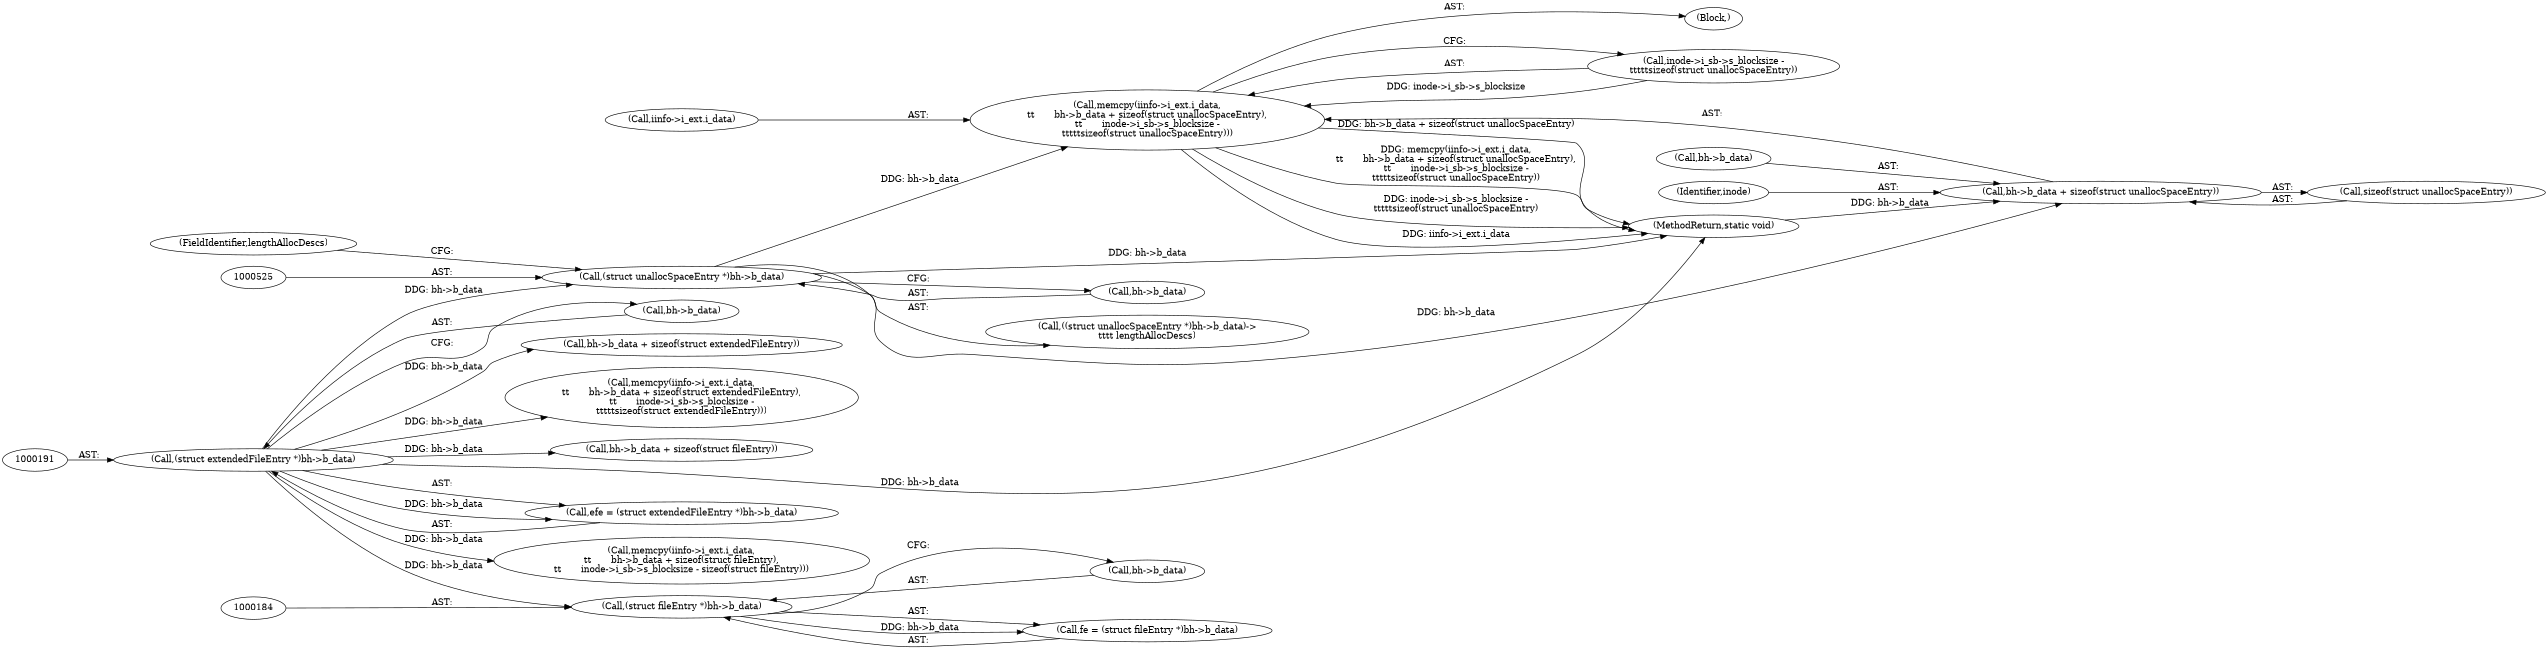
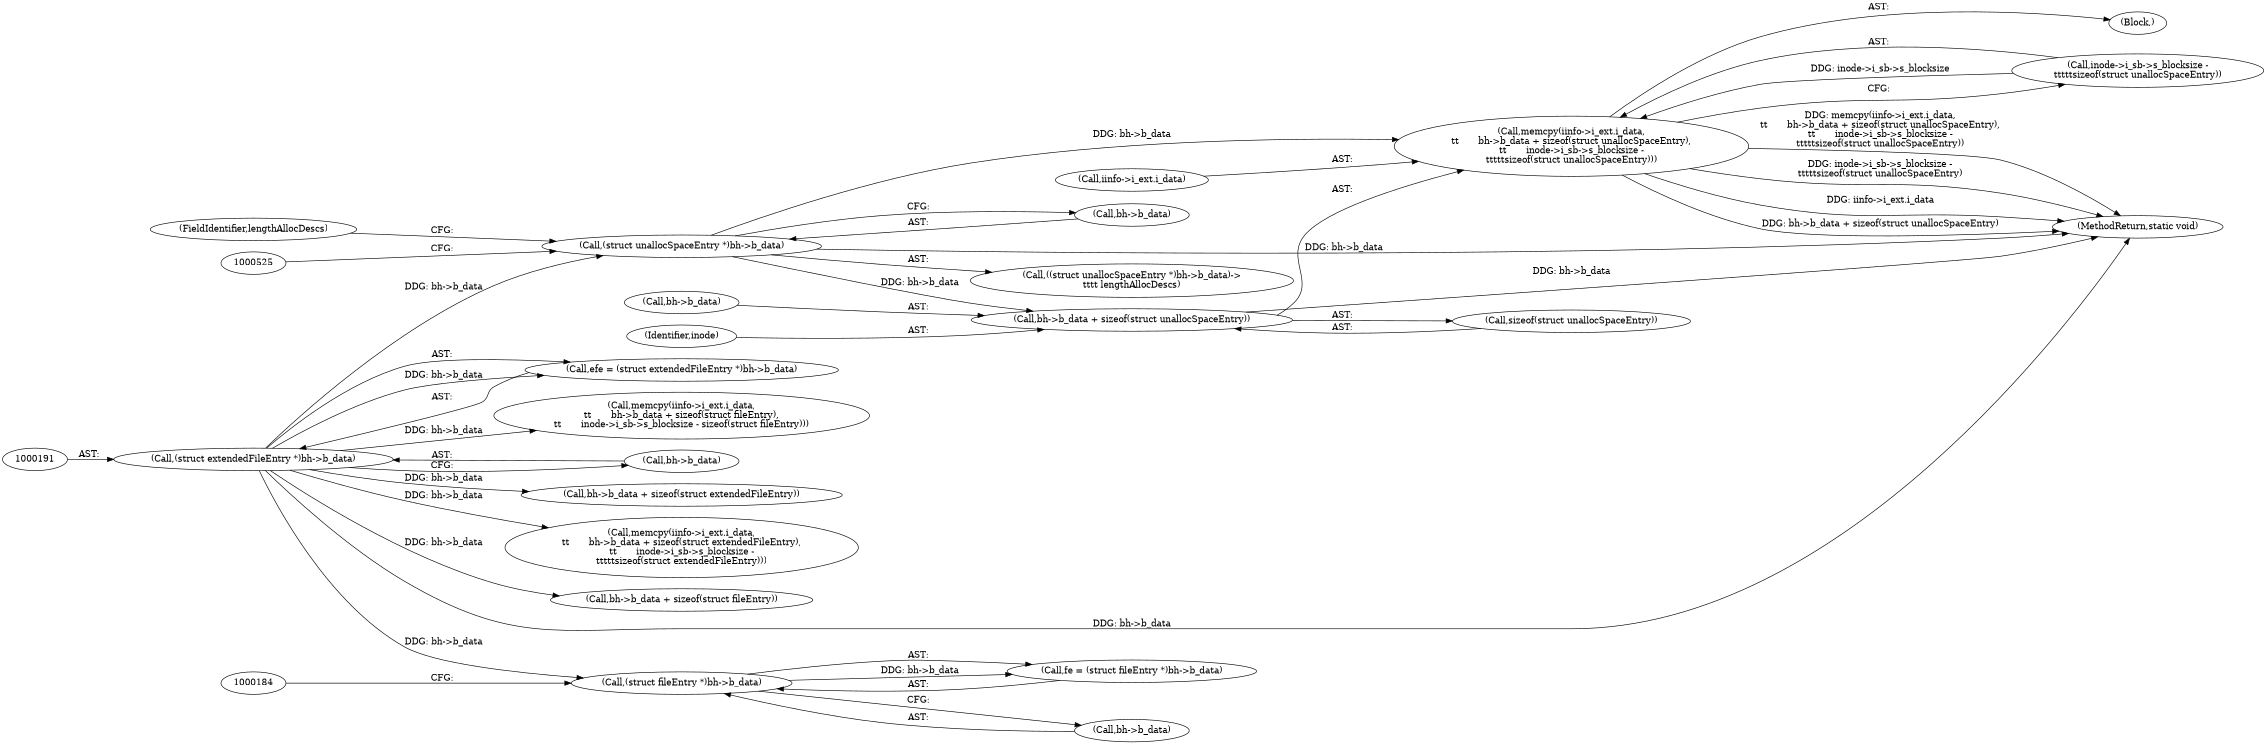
edge "(MethodReturn,static void)" -> "(Call,bh->b_data + sizeof(struct unallocSpaceEntry))": reversed
edge "1000525" -> "(Call,(struct unallocSpaceEntry *)bh->b_data)": label "AST: " -> "CFG: "
edge "1000184" -> "(Call,(struct fileEntry *)bh->b_data)": label "AST: " -> "CFG: "
